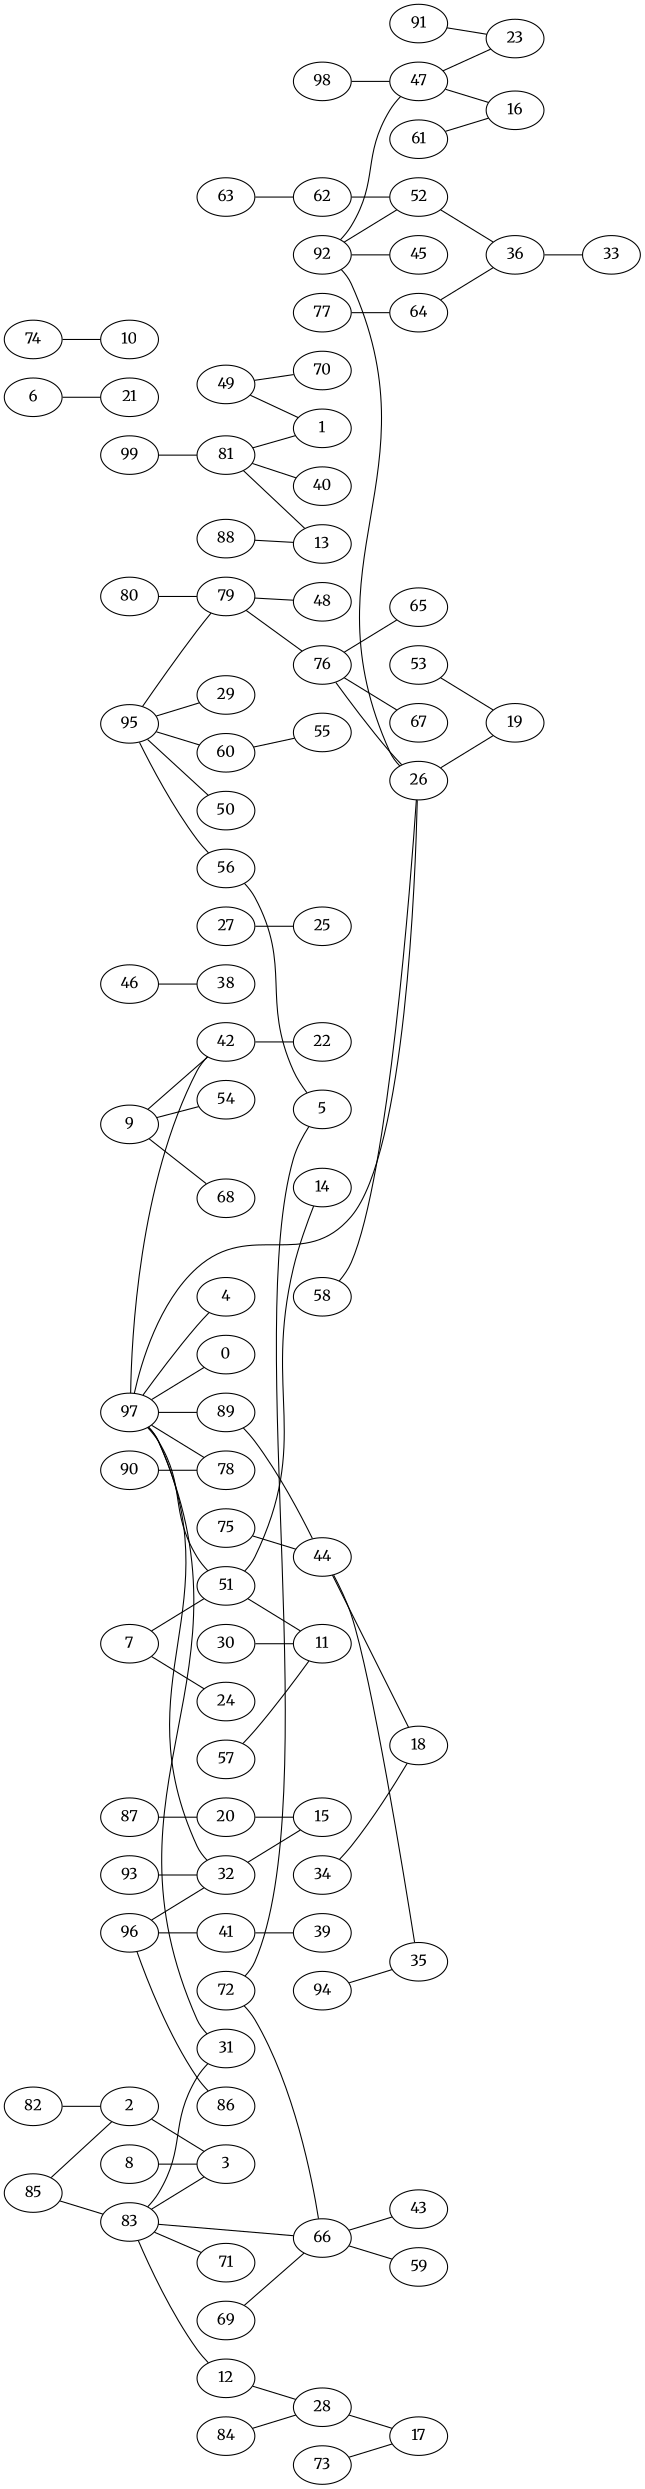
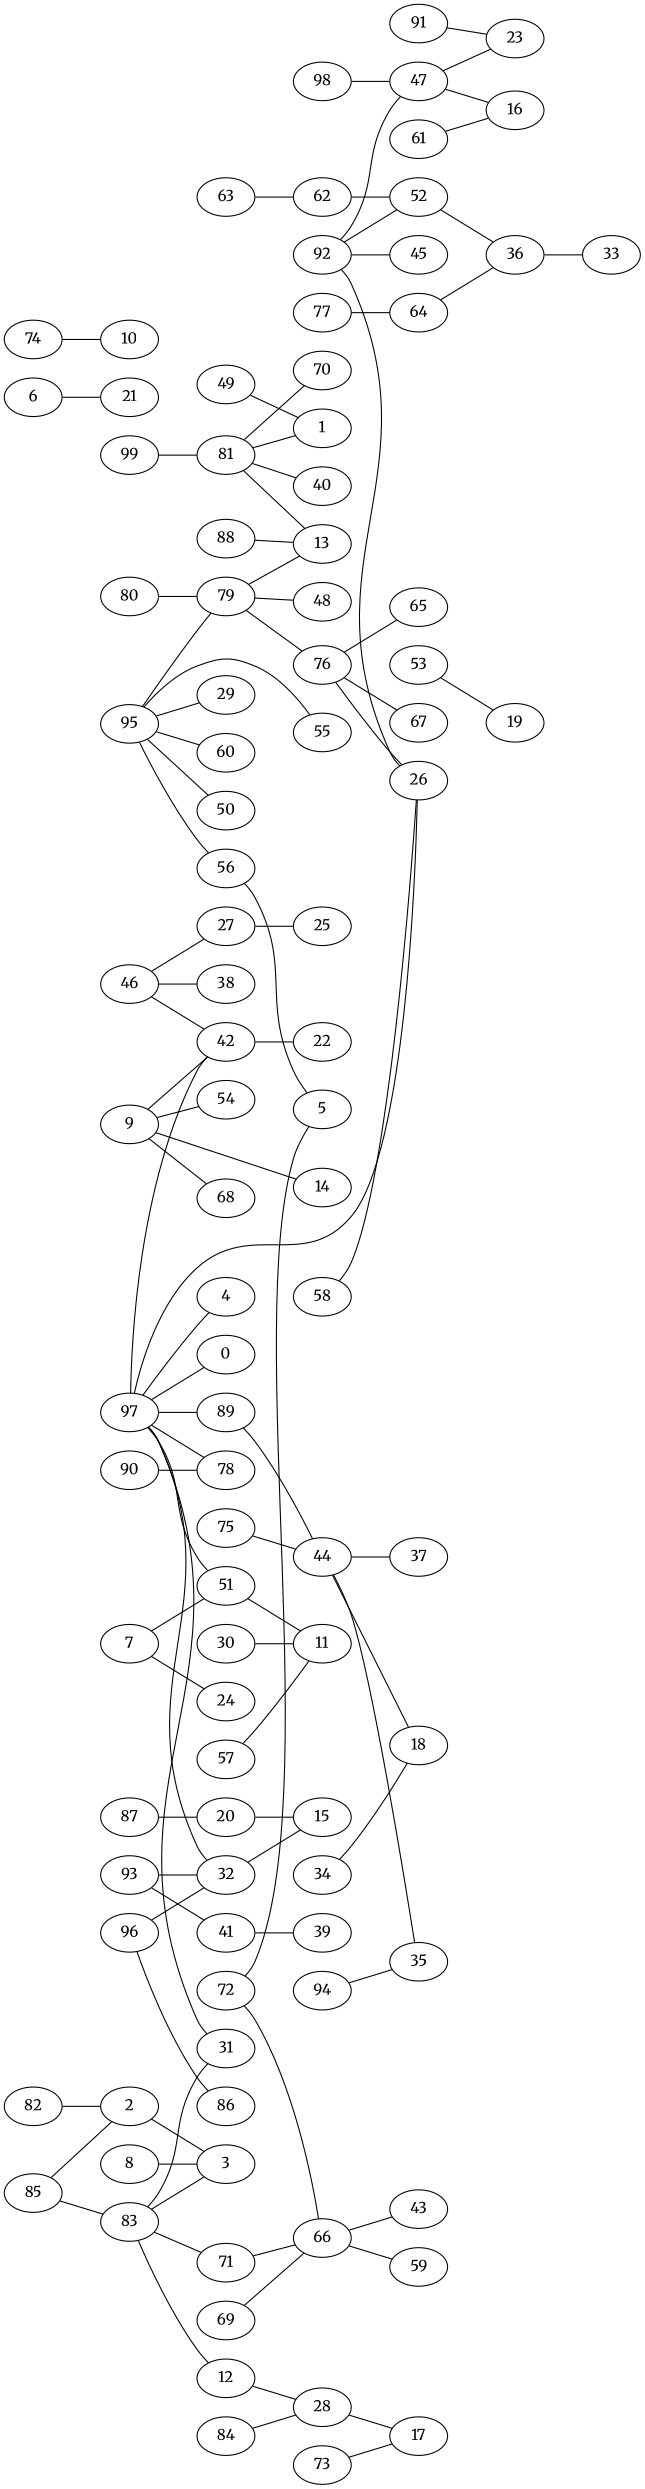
edge "70" -- "49": now "70" -- "81"
edge "13" -- "79": added
edge "55" -- "60": now "55" -- "95"
edge "19" -- "26": removed
edge "27" -- "46": added
edge "46" -- "42": added
edge "14" -- "51": now "14" -- "9"
node "37": added
edge "96" -- "41": now "93" -- "41"
edge "83" -- "66": now "71" -- "66"
